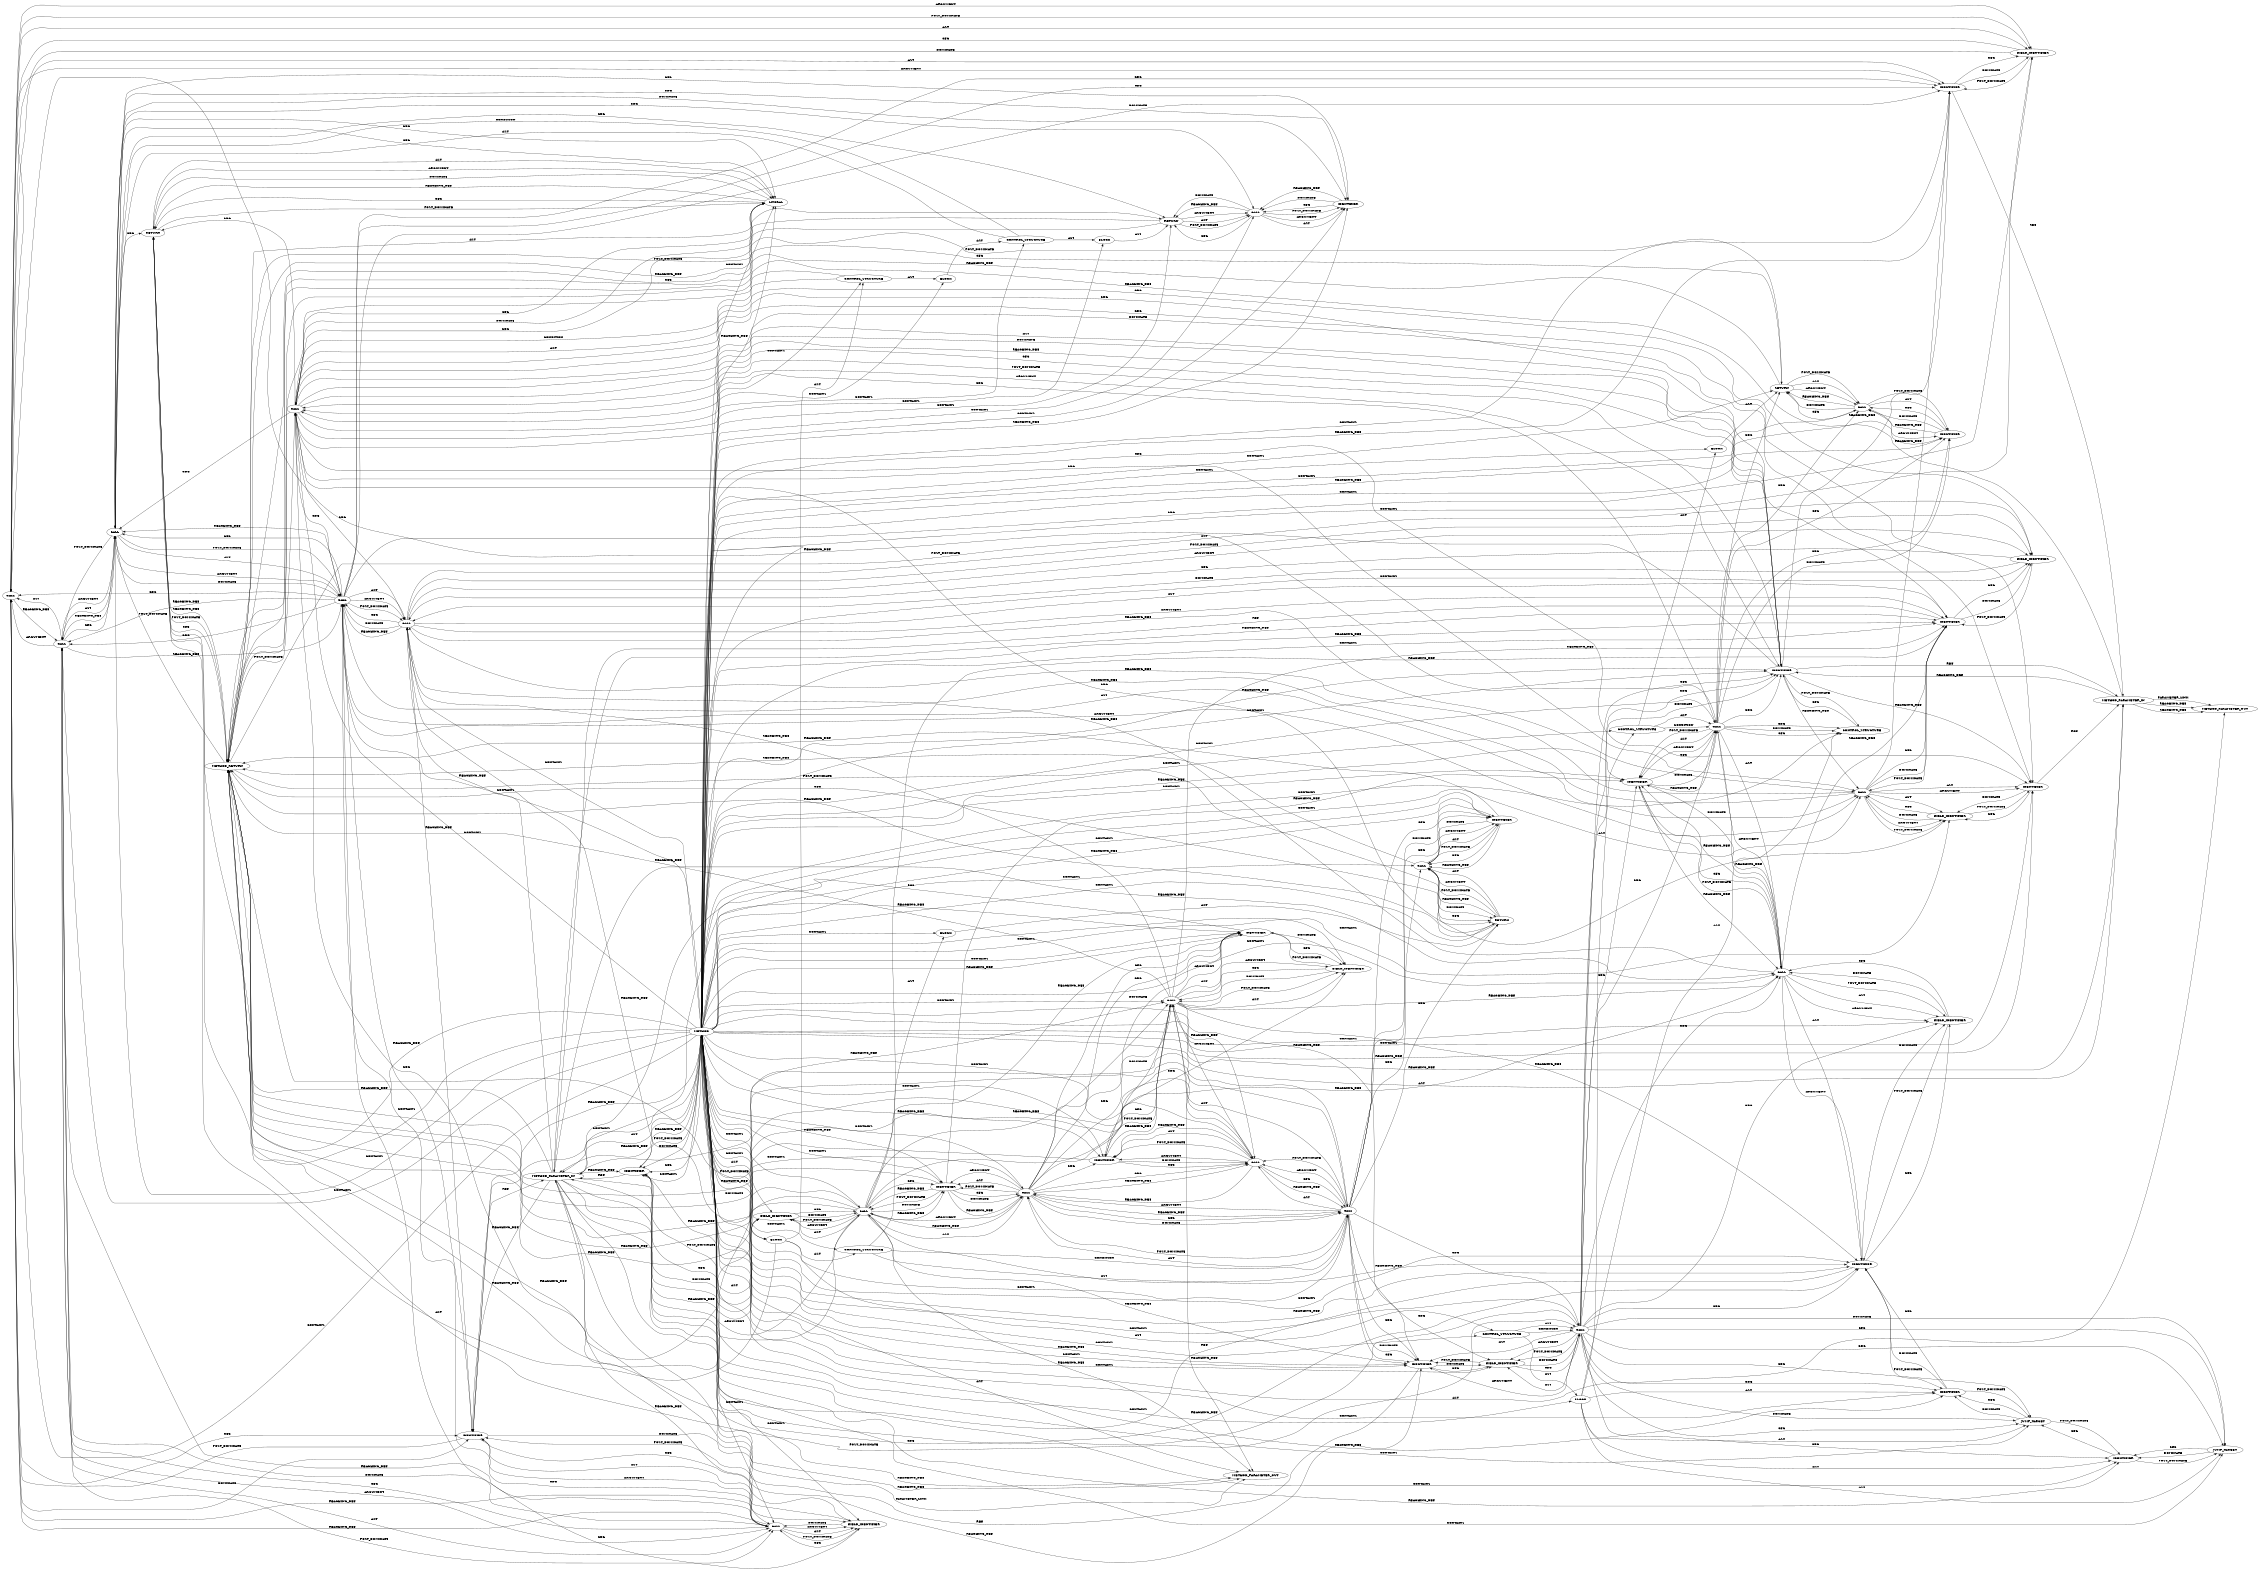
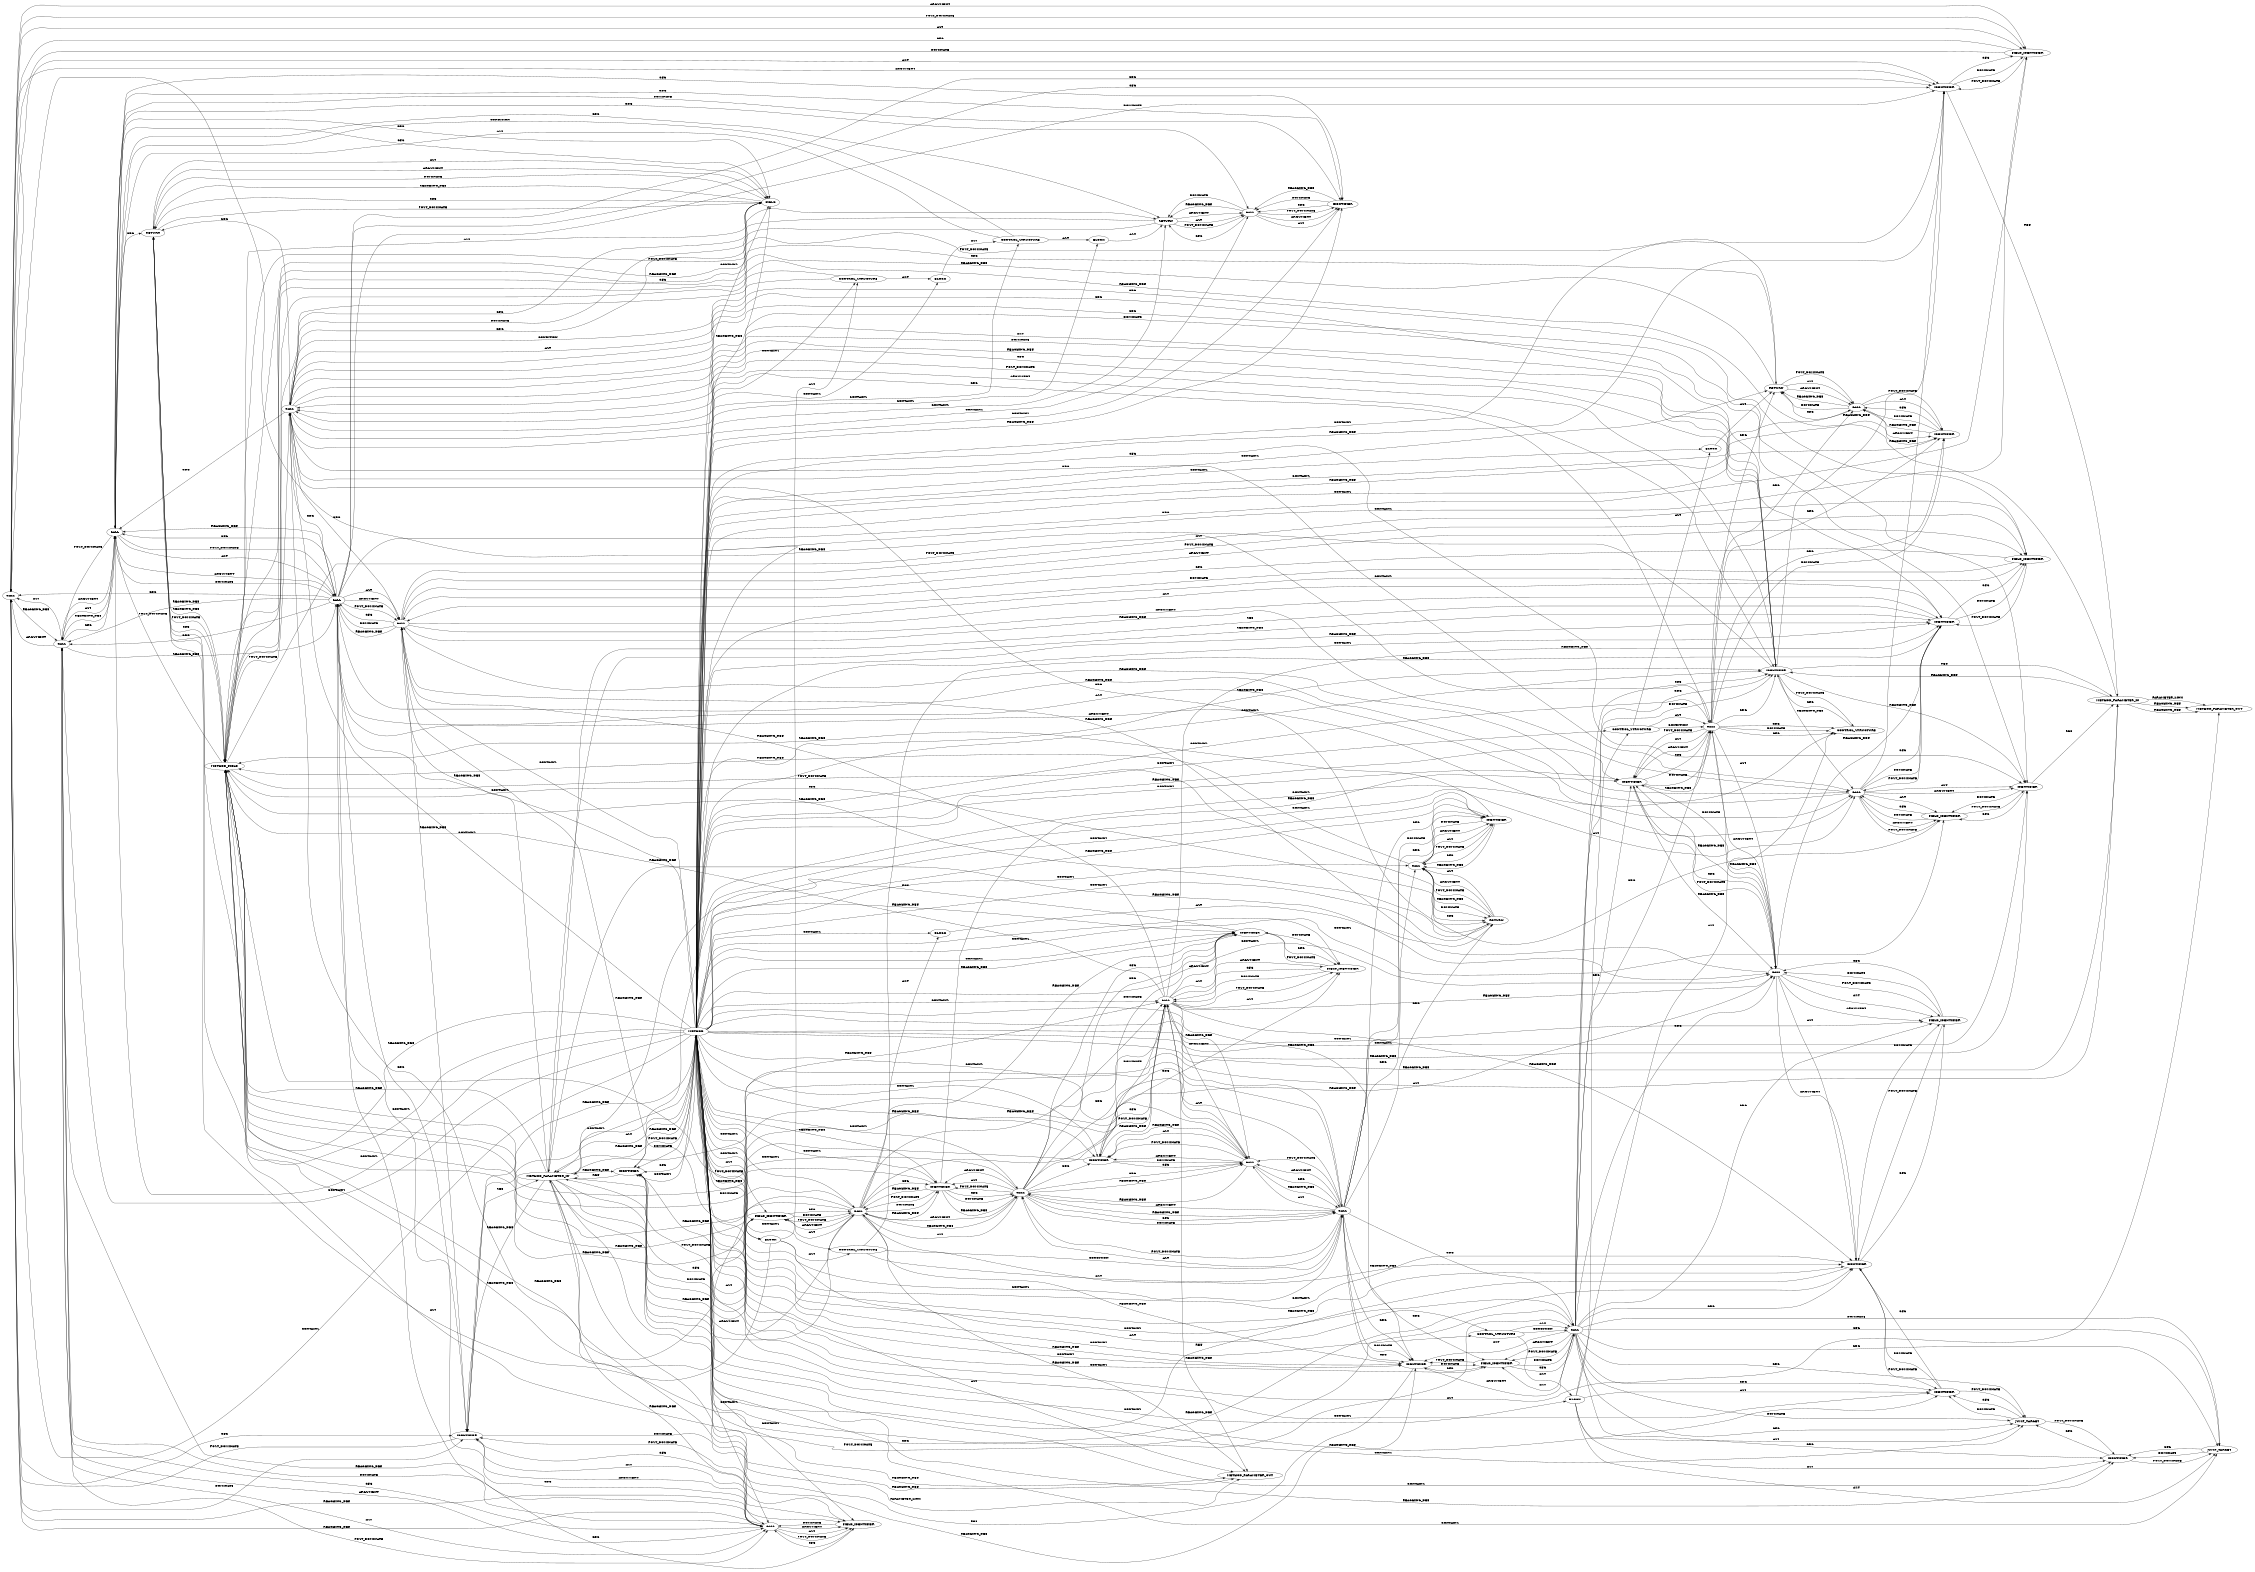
node "LITERAL": label "LITERAL" -> "FIELD"
node "METHOD_RETURN": label "METHOD_RETURN" -> "METHOD_FIELD"
